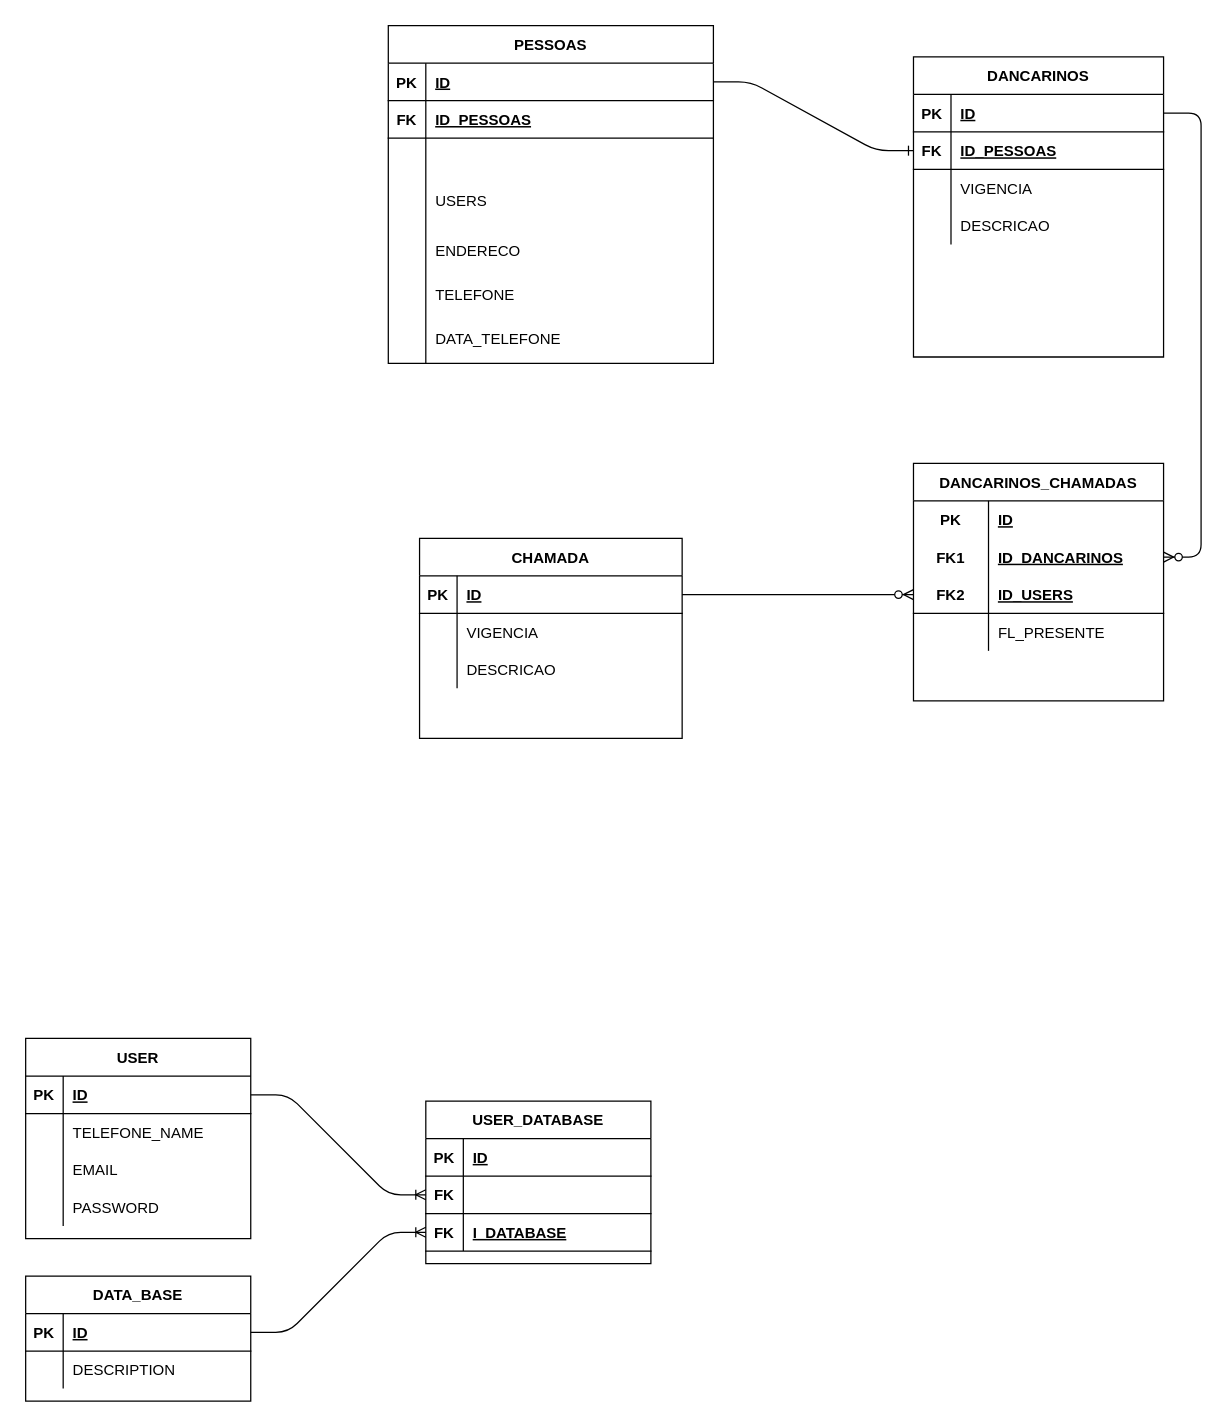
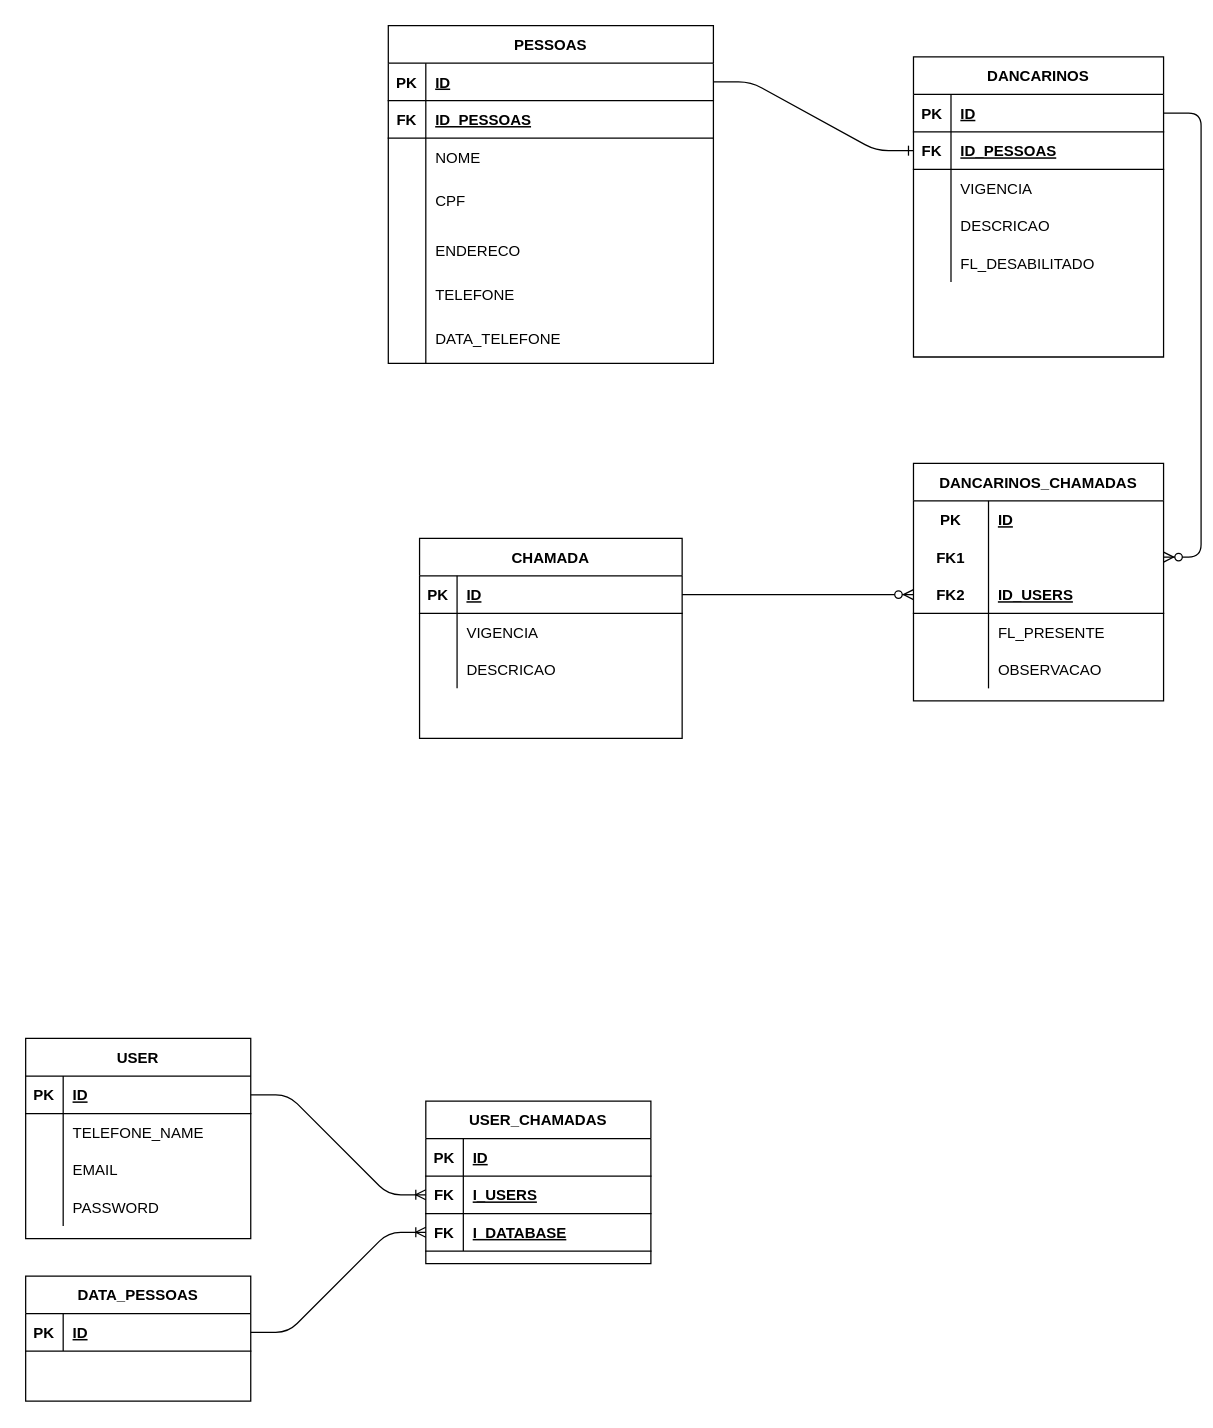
node "NOME": added
node "USERS": label "USERS" -> "CPF"
node "FL_DESABILITADO": added
node "ID_DANCARINOS": removed
node "OBSERVACAO": added
node "USER_DATABASE": label "USER_DATABASE" -> "USER_CHAMADAS"
node "I_USERS": added
node "DATA_BASE": label "DATA_BASE" -> "DATA_PESSOAS"
node "DESCRIPTION": removed
